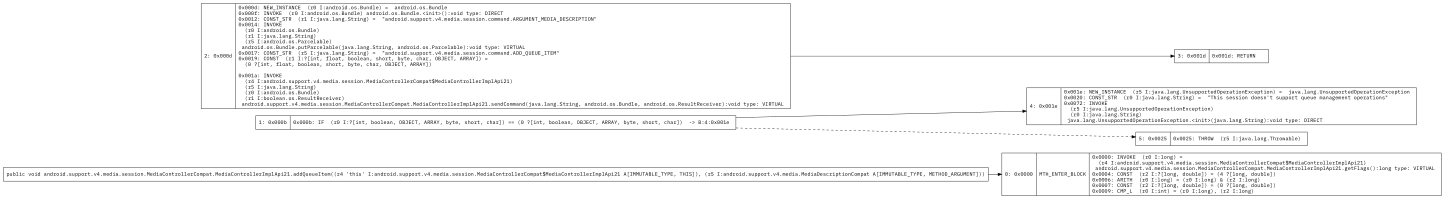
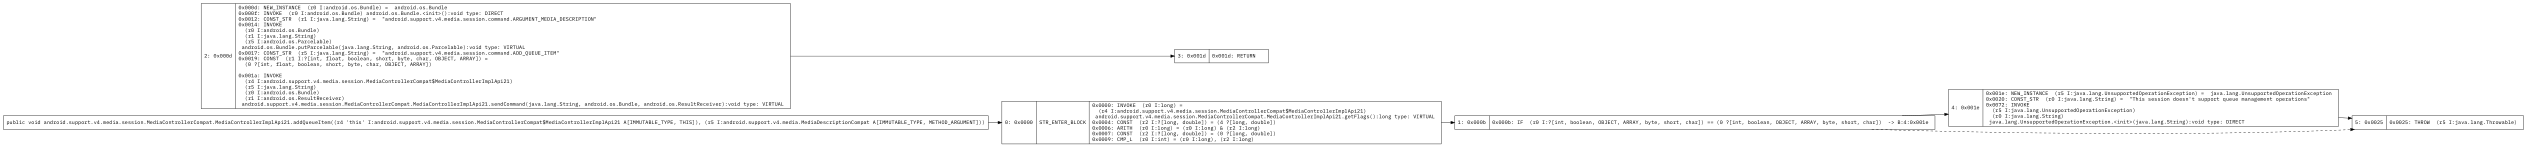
node "2: 0x000d": text "(r1 I:boolean.os.ResultReceiver)" -> "(r1 I:android.os.ResultReceiver)"
edge "4: 0x001e" -> "5: 0x0025": added
edge "0: 0x0000" -> "1: 0x000b": added
node "0: 0x0000": text "MTH_ENTER_BLOCK" -> "STR_ENTER_BLOCK"
